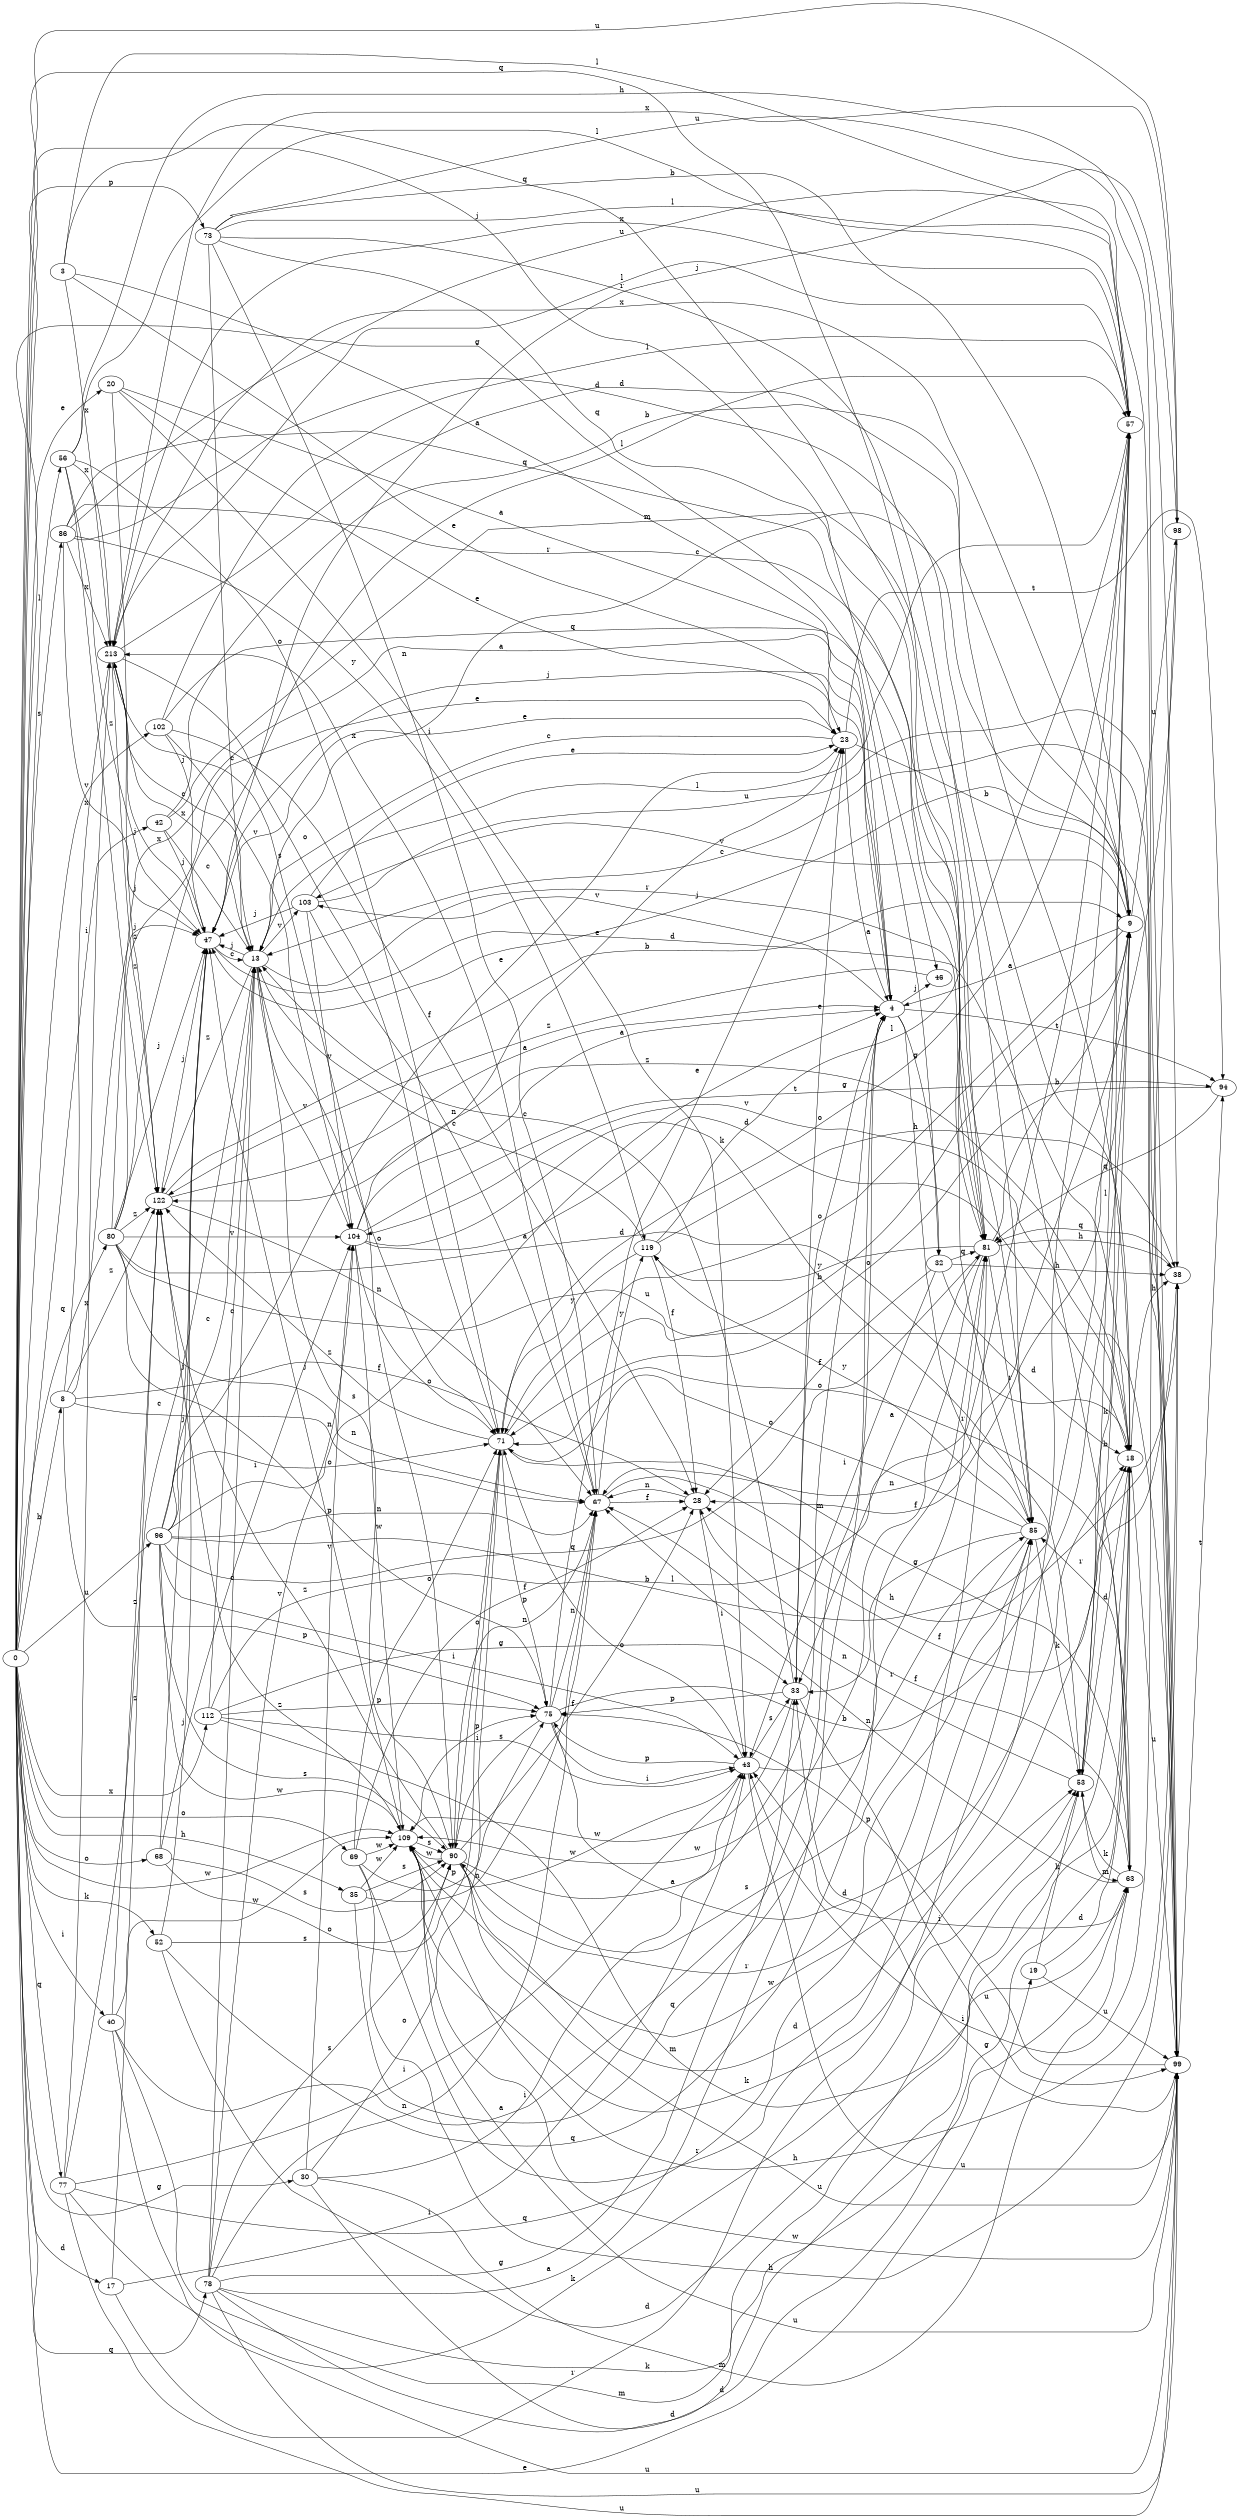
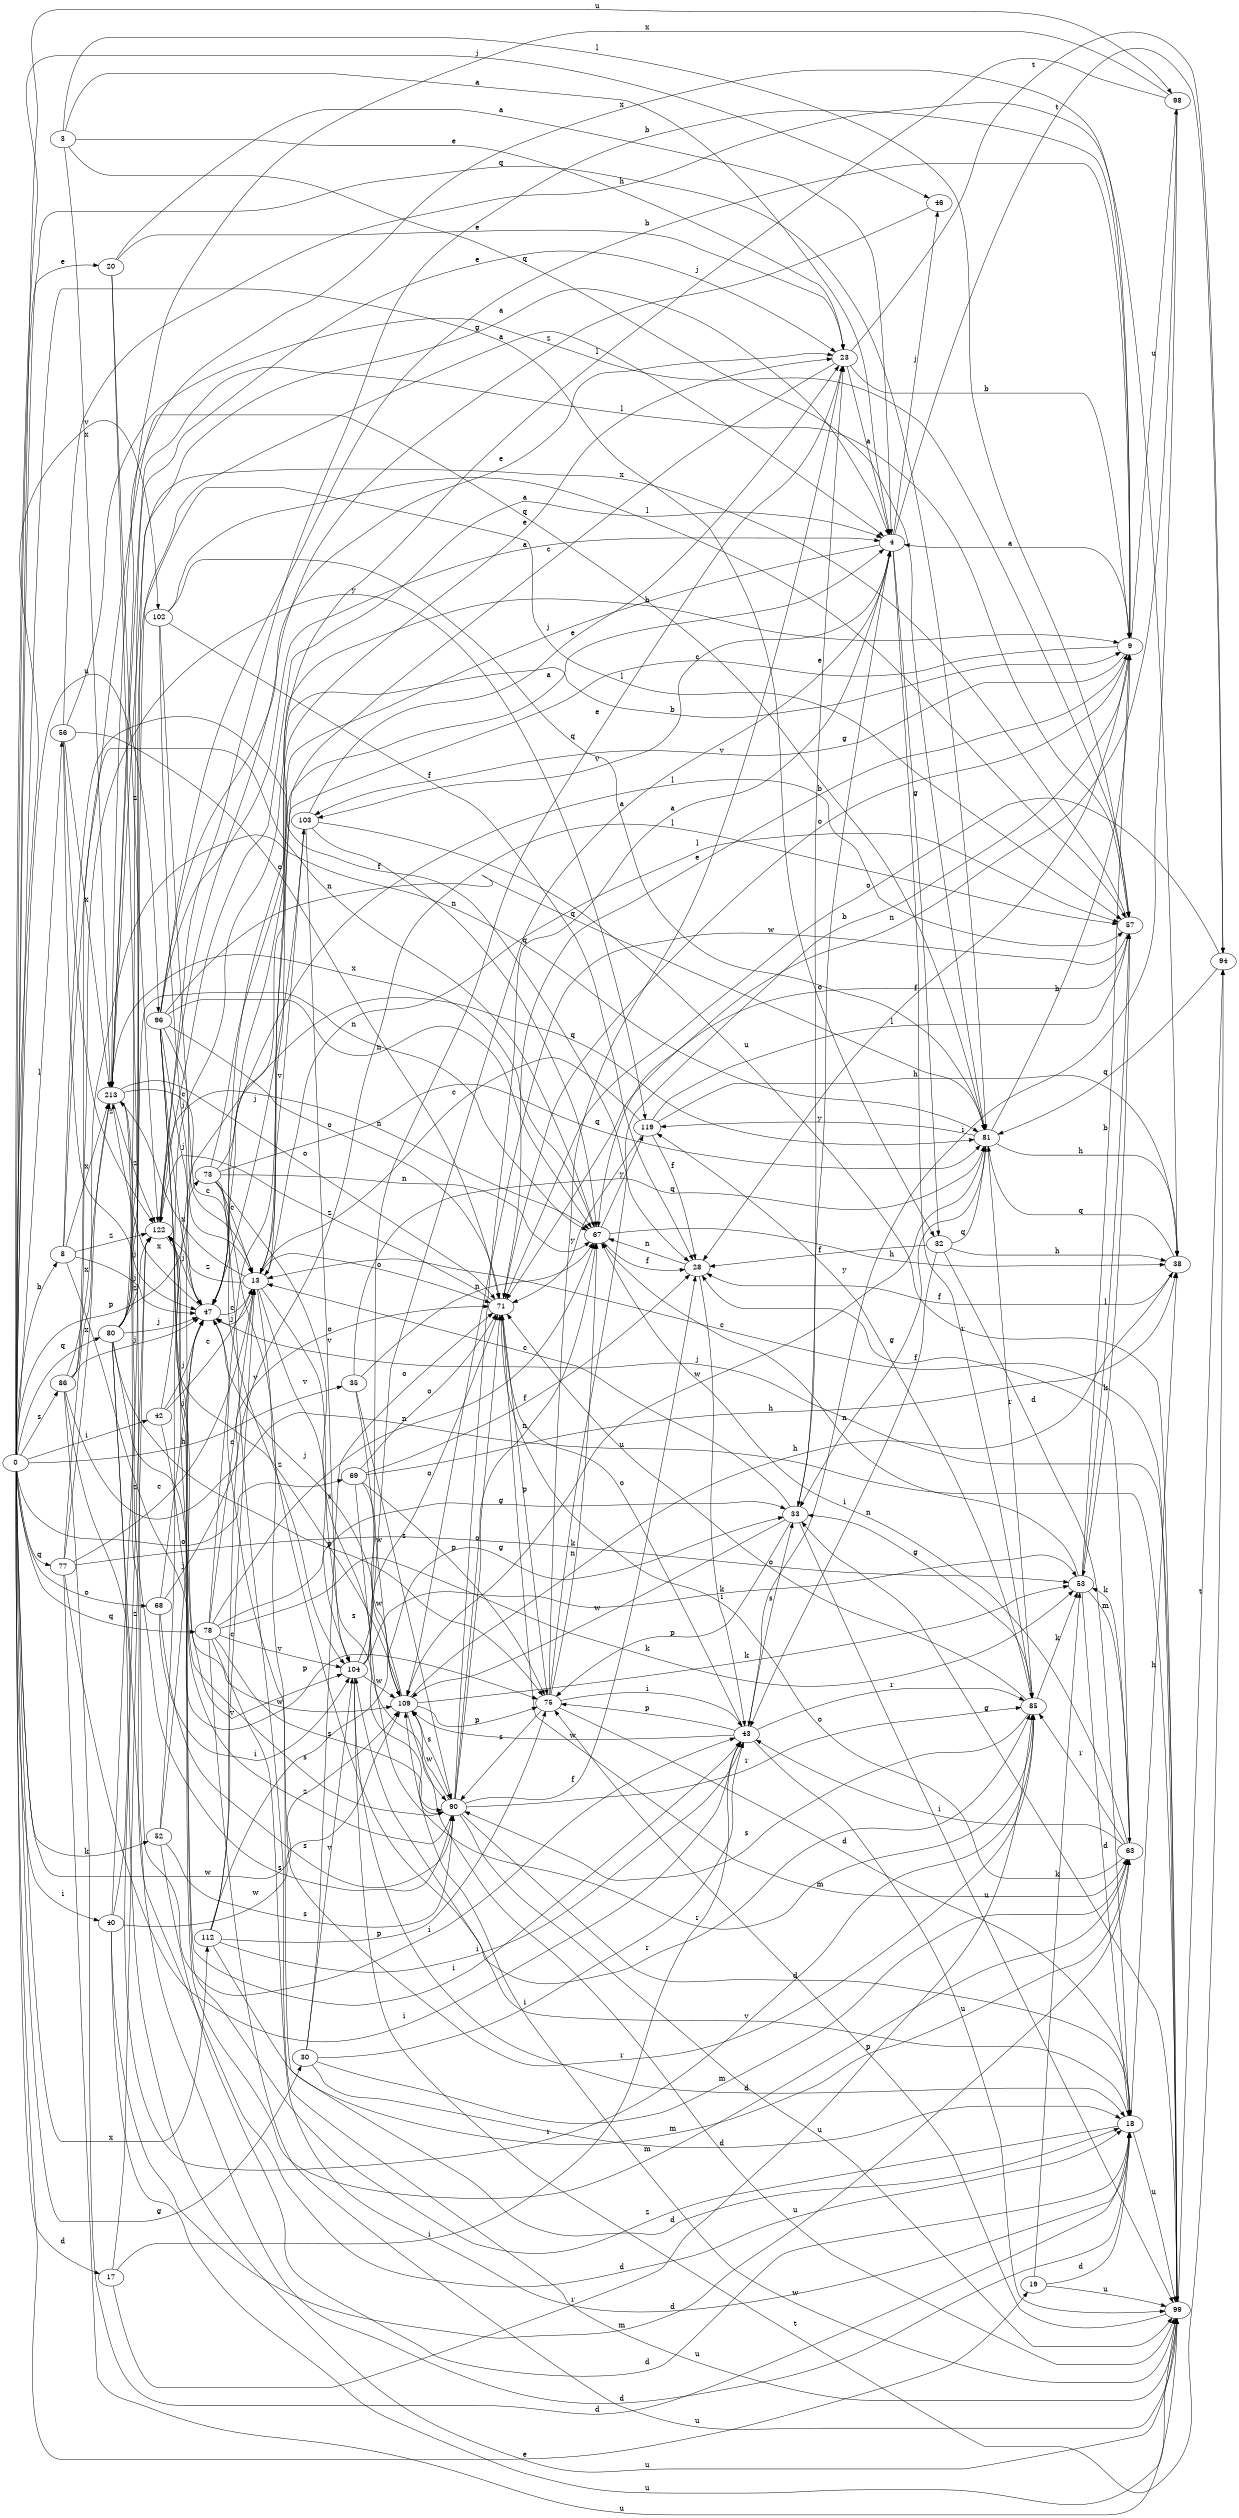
edge "81" -> "33": label "a" -> "g"
edge "73" -> "90": added, label "s"
